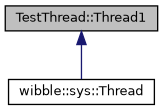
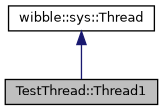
edge "wibble::sys::Thread" -> "TestThread::Thread1": reversed
